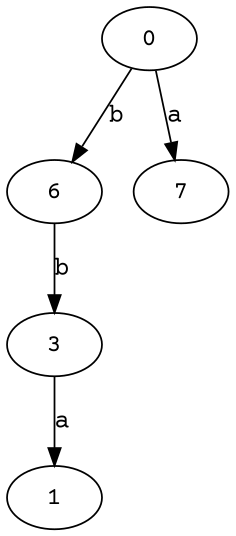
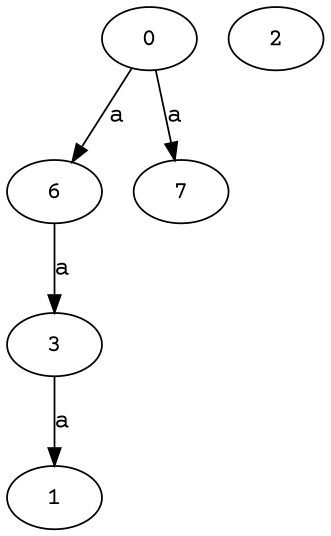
node "2": added
edge "0" -> "6": label "b" -> "a"
edge "6" -> "3": label "b" -> "a"
